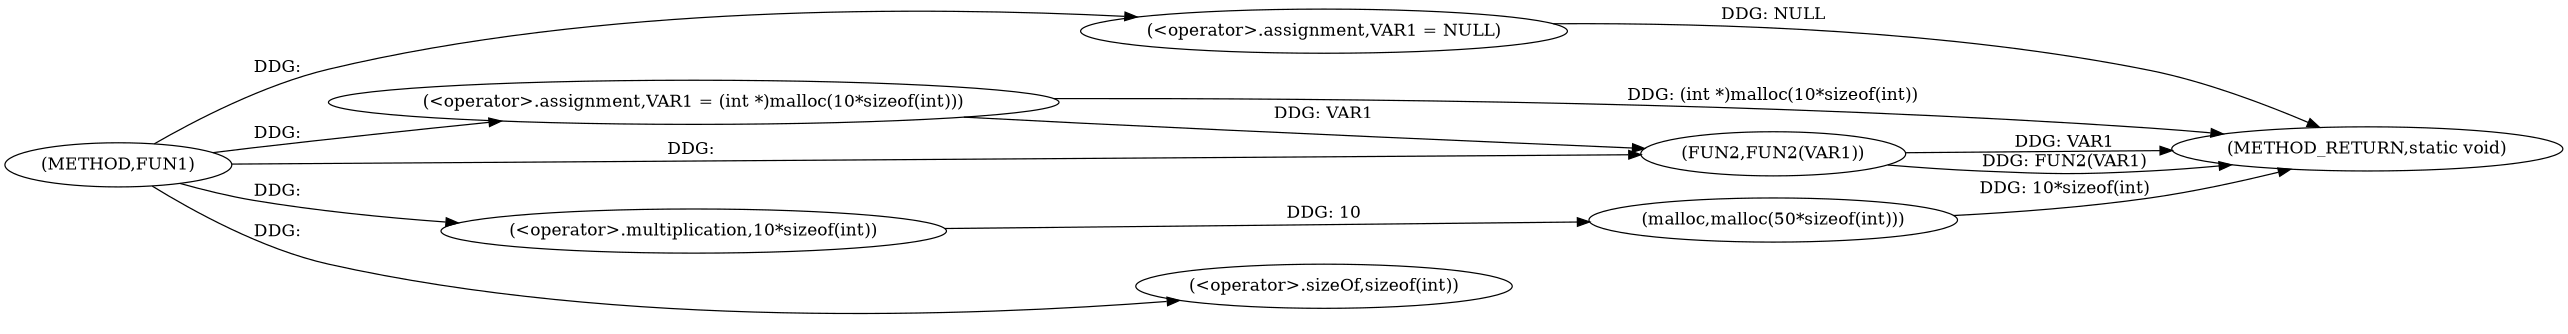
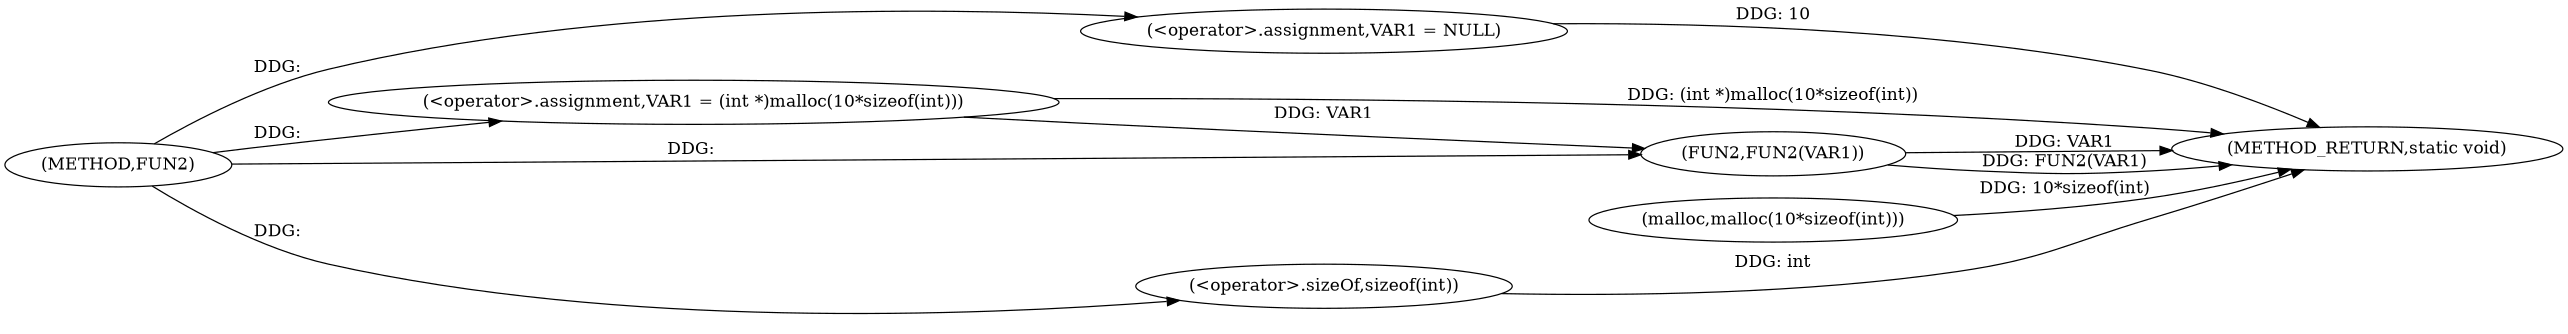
edge "(<operator>.assignment,VAR1 = NULL)" -> "(METHOD_RETURN,static void)": label "DDG: NULL" -> "DDG: 10"
node "(METHOD,FUN1)": label "(METHOD,FUN1)" -> "(METHOD,FUN2)"
node "(malloc,malloc(50*sizeof(int)))": label "(malloc,malloc(50*sizeof(int)))" -> "(malloc,malloc(10*sizeof(int)))"
node "(<operator>.multiplication,10*sizeof(int))": removed
edge "(<operator>.sizeOf,sizeof(int))" -> "(METHOD_RETURN,static void)": added, label "DDG: int"
